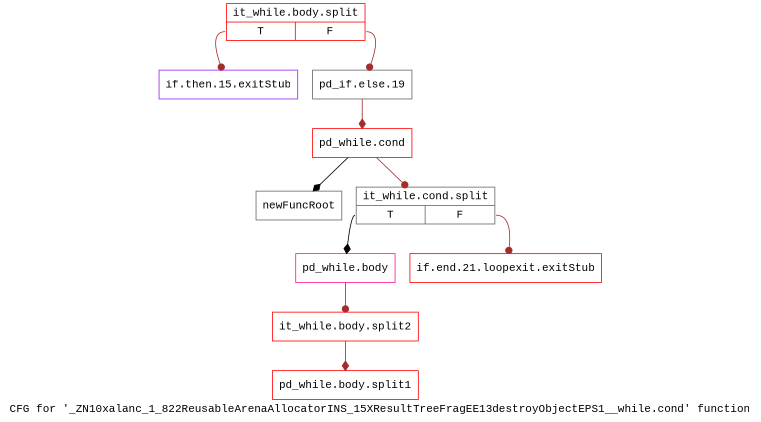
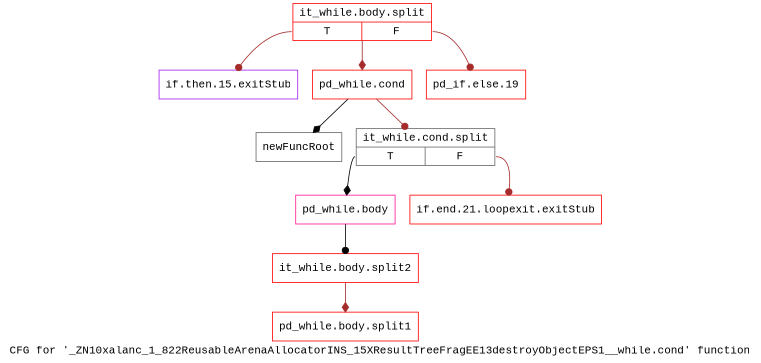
node "pd_if.else.19": color gray40 -> red
edge "pd_if.else.19" -> "pd_while.cond": now "it_while.body.split" -> "pd_while.cond"
edge "pd_while.body" -> "it_while.body.split2": color brown -> black
